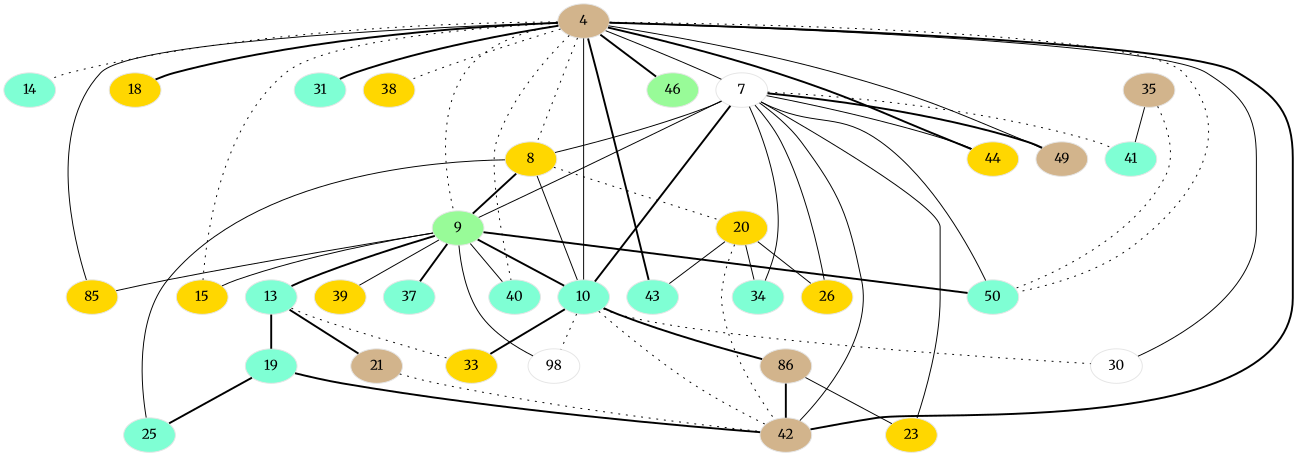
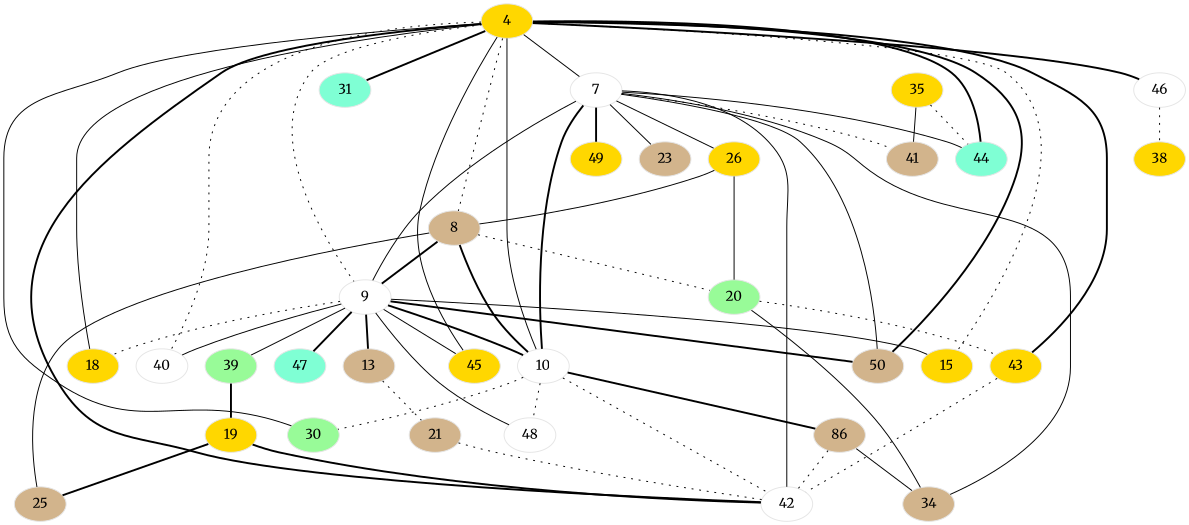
node "4": fillcolor tan -> gold
edge "4" -- "18": style bold -> solid
edge "4" -- "38": now "46" -- "38"
edge "4" -- "49": removed
edge "4" -- "50": style dotted -> bold
node "14": removed
node "46": fillcolor palegreen -> white
node "35": fillcolor tan -> gold
edge "7" -- "8": now "26" -- "8"
node "8": fillcolor gold -> tan
node "44": fillcolor gold -> aquamarine
node "49": fillcolor tan -> gold
node "41": fillcolor aquamarine -> tan
edge "35" -- "50": now "35" -- "44"
node "9": fillcolor palegreen -> white
edge "8" -- "10": style solid -> bold
node "20": fillcolor gold -> palegreen
edge "20" -- "43": style solid -> dotted
node "85": label "85" -> "45"
node "13": fillcolor aquamarine -> tan
node "39": fillcolor gold -> palegreen
node "37": label "37" -> "47"
node "40": fillcolor aquamarine -> white
node "10": fillcolor aquamarine -> white
node "43": fillcolor aquamarine -> gold
node "34": fillcolor aquamarine -> tan
node "50": fillcolor aquamarine -> tan
edge "9" -- "18": added
edge "13" -- "19": now "39" -- "19"
edge "13" -- "21": style bold -> dotted
edge "20" -- "42": now "43" -- "42"
node "19": fillcolor aquamarine -> gold
node "33": removed
node "98": label "98" -> "48"
node "30": fillcolor white -> palegreen
edge "86" -- "42": style bold -> dotted
edge "86" -- "23": now "86" -- "34"
node "25": fillcolor aquamarine -> tan
node "42": fillcolor tan -> white
node "23": fillcolor gold -> tan
